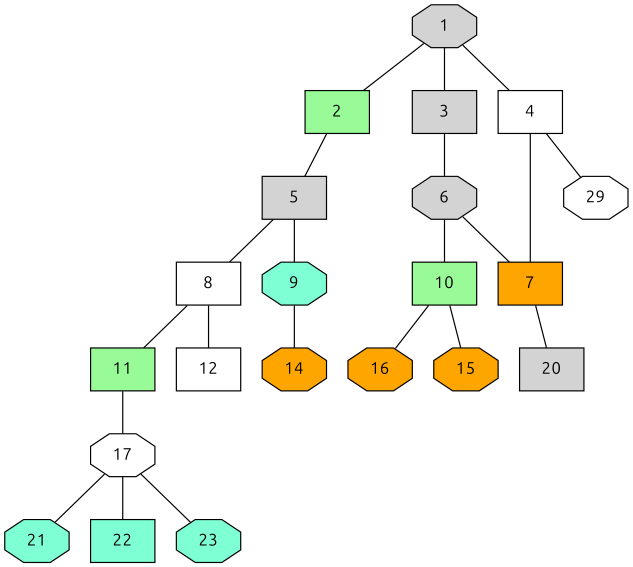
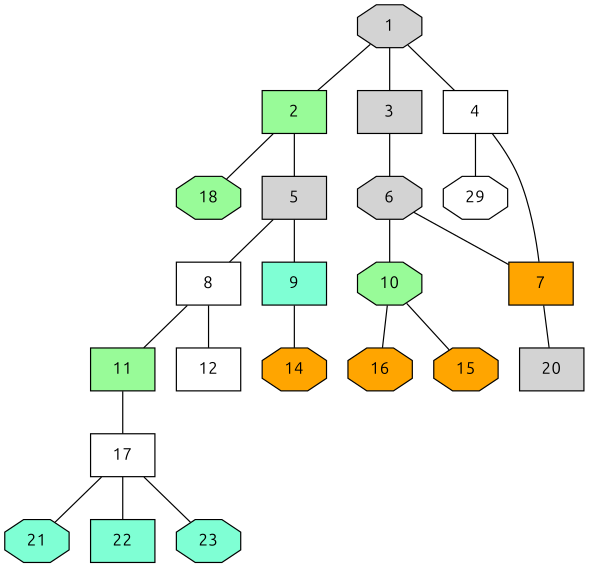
node "18": added
node "9": shape octagon -> box
node "10": shape box -> octagon
node "17": shape octagon -> box
